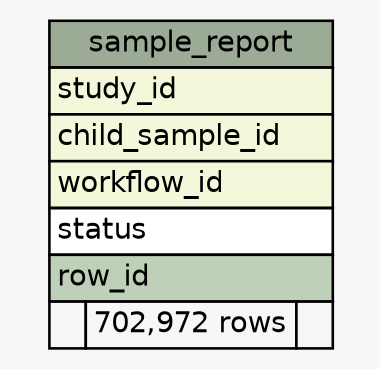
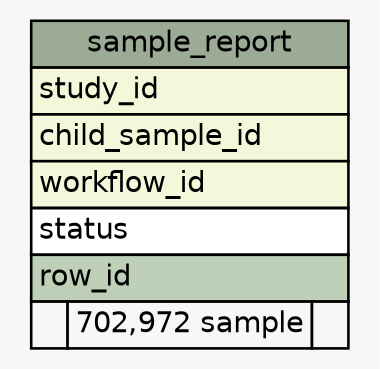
node "sample_report": text "702,972 rows" -> "702,972 sample"
